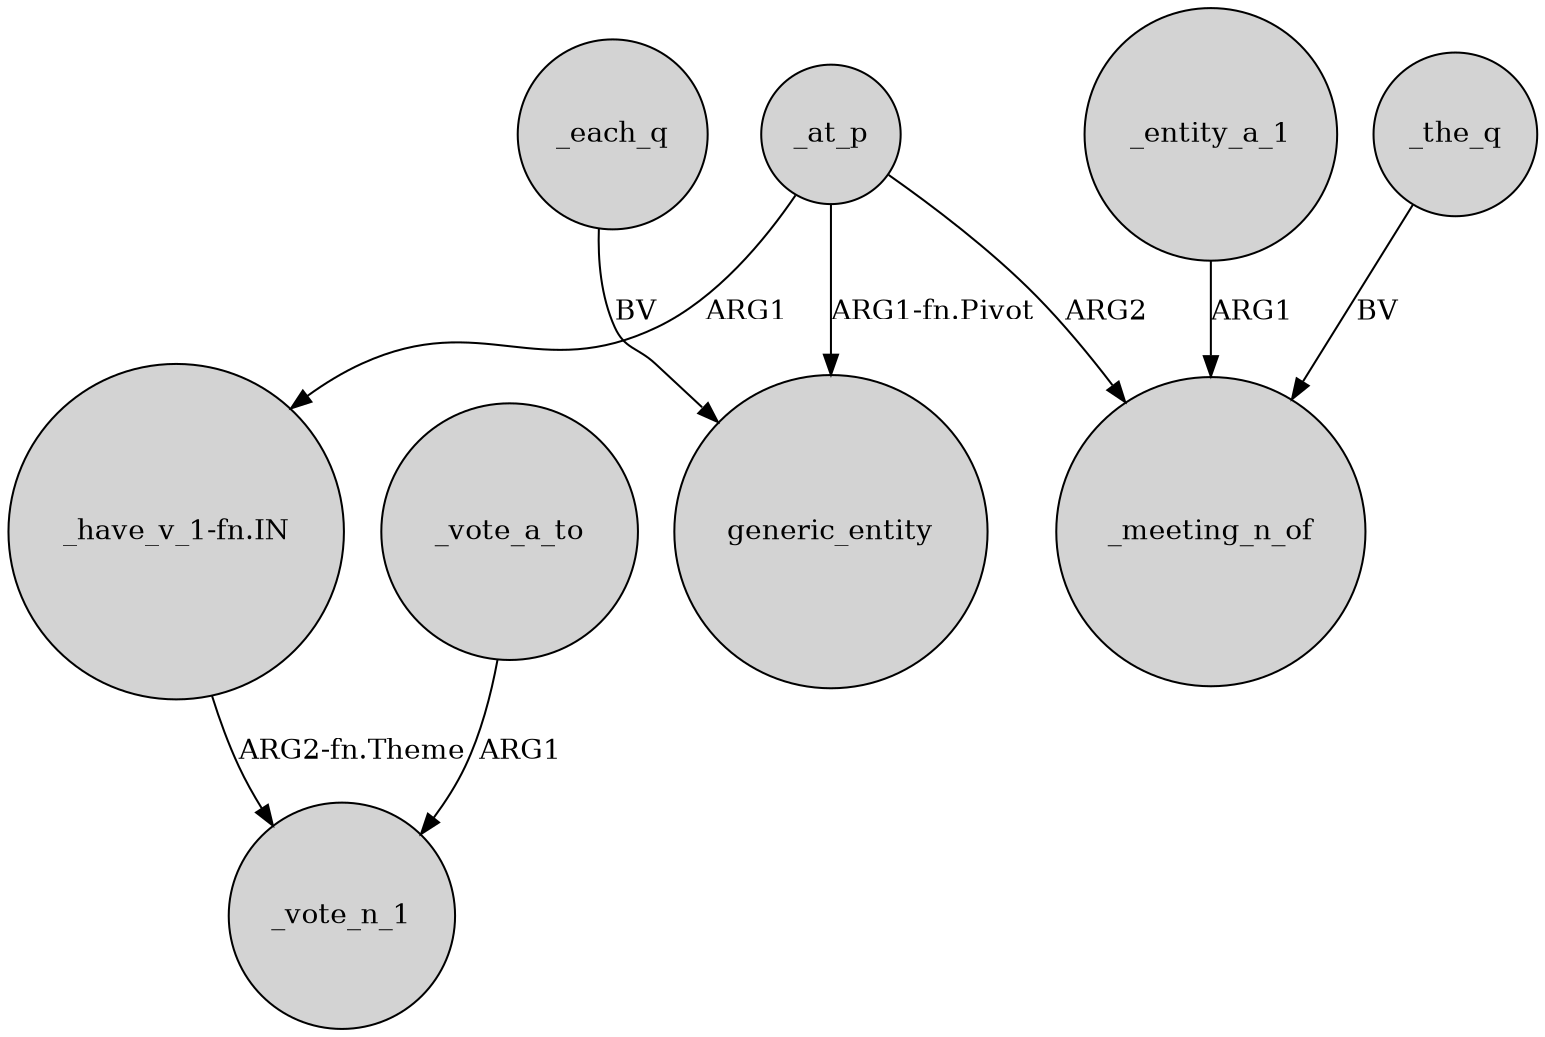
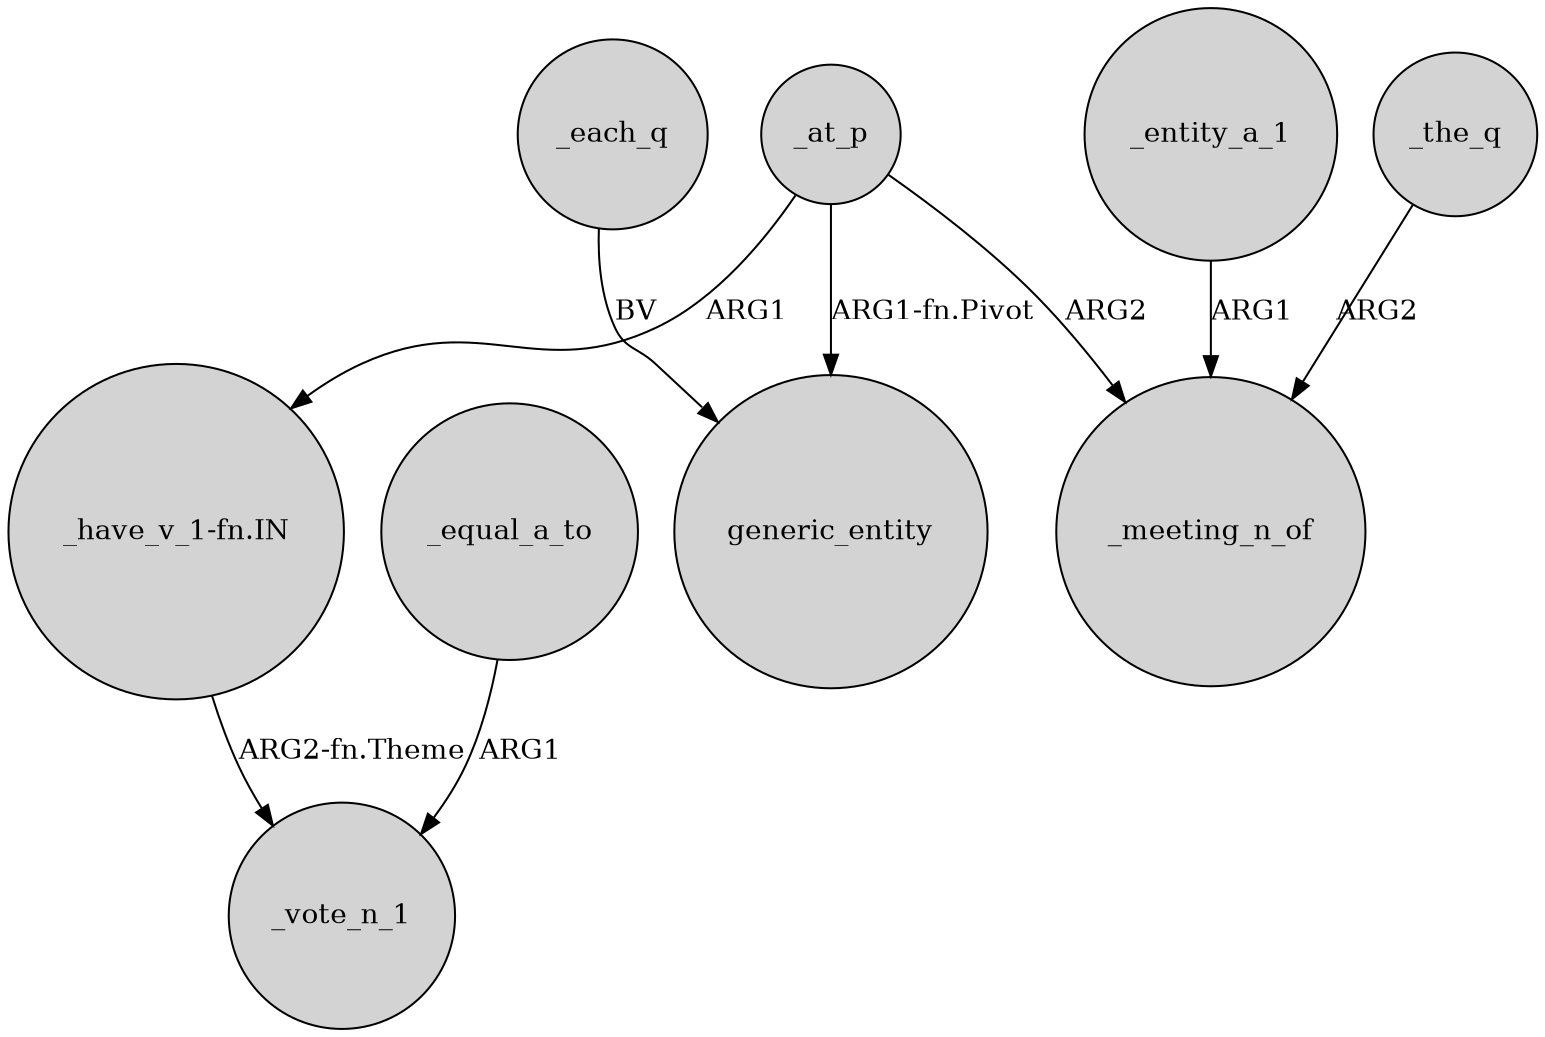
edge "_the_q" -> "_meeting_n_of": label "BV" -> "ARG2"
node "_vote_a_to": label "_vote_a_to" -> "_equal_a_to"
